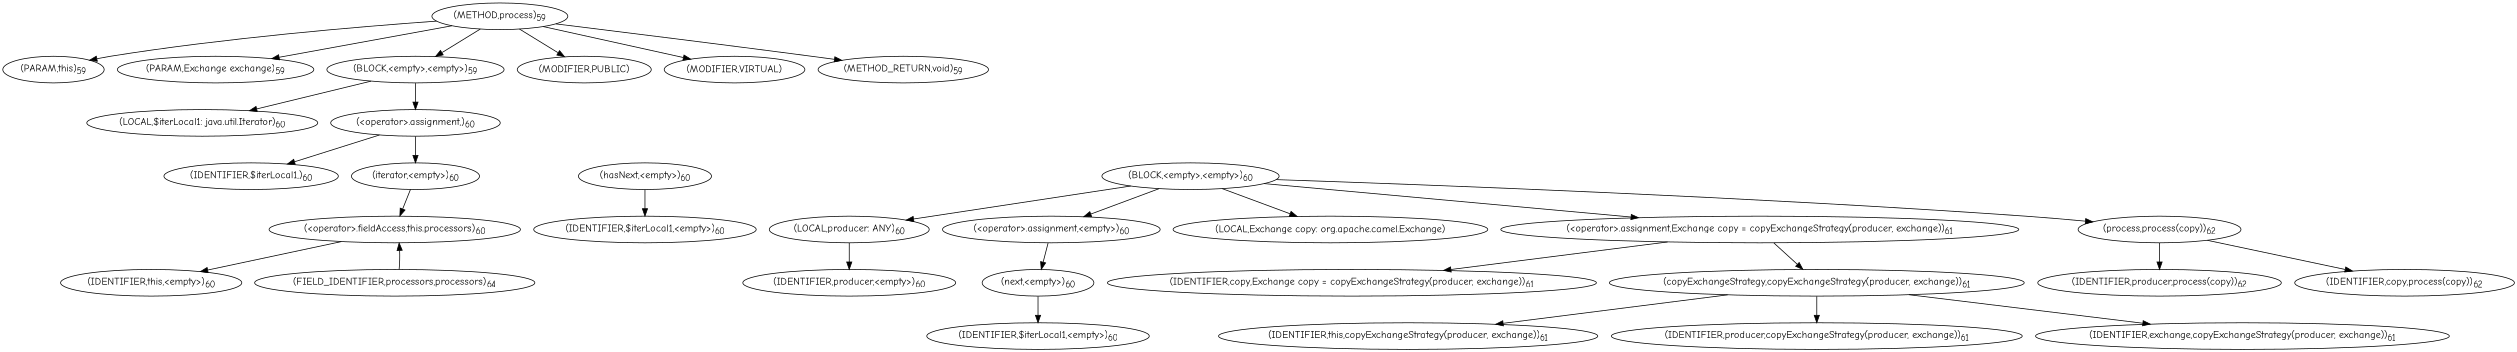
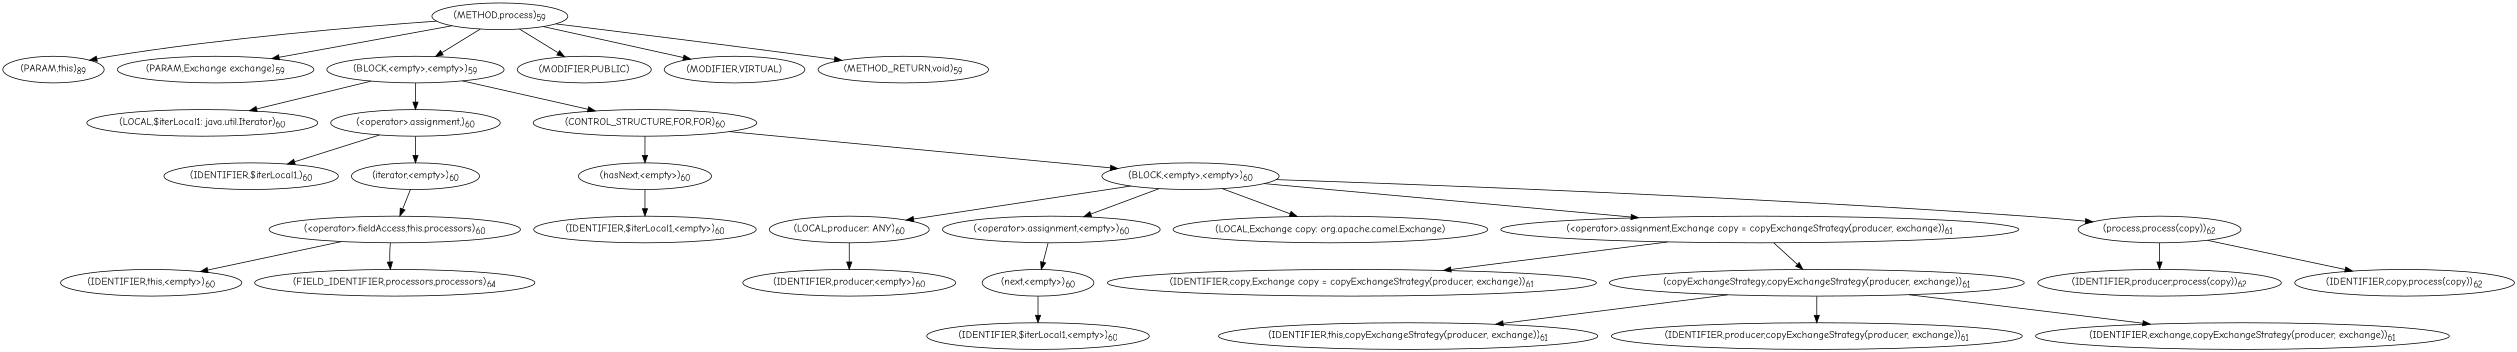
node "(PARAM,this)": text "59" -> "89"
node "(CONTROL_STRUCTURE,FOR,FOR)": added
edge "(FIELD_IDENTIFIER,processors,processors)" -> "(<operator>.fieldAccess,this.processors)": reversed
